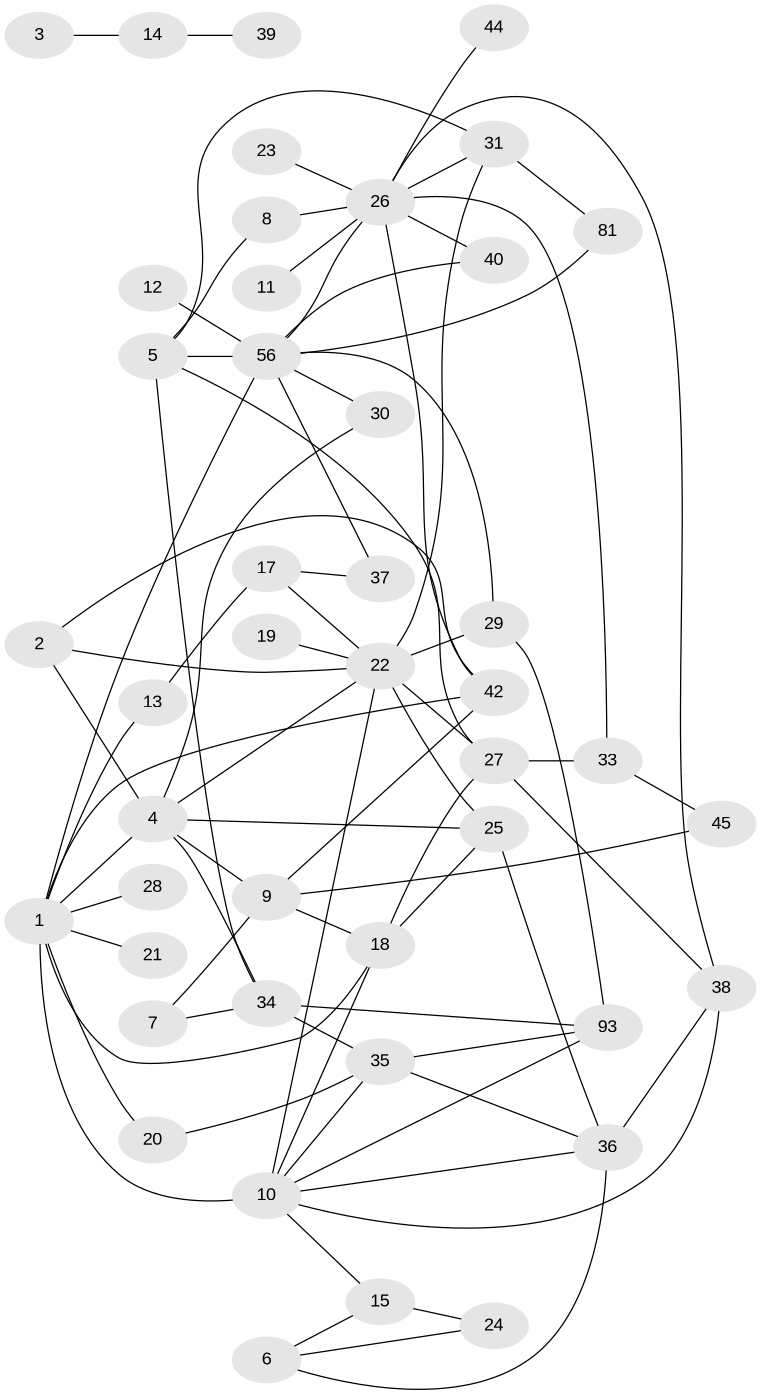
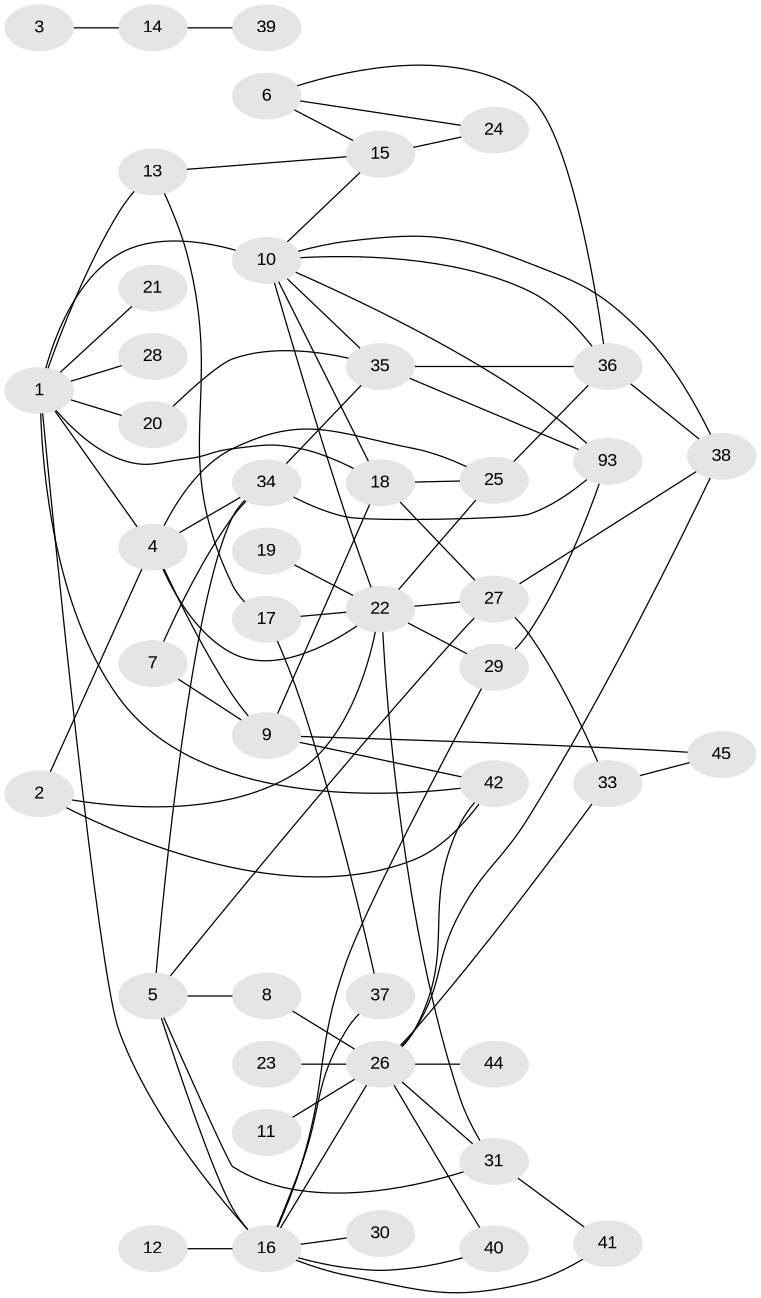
edge "15" -- "13": added
node "81": label "81" -> "41"
node "56": label "56" -> "16"
edge "30" -- "4": removed
